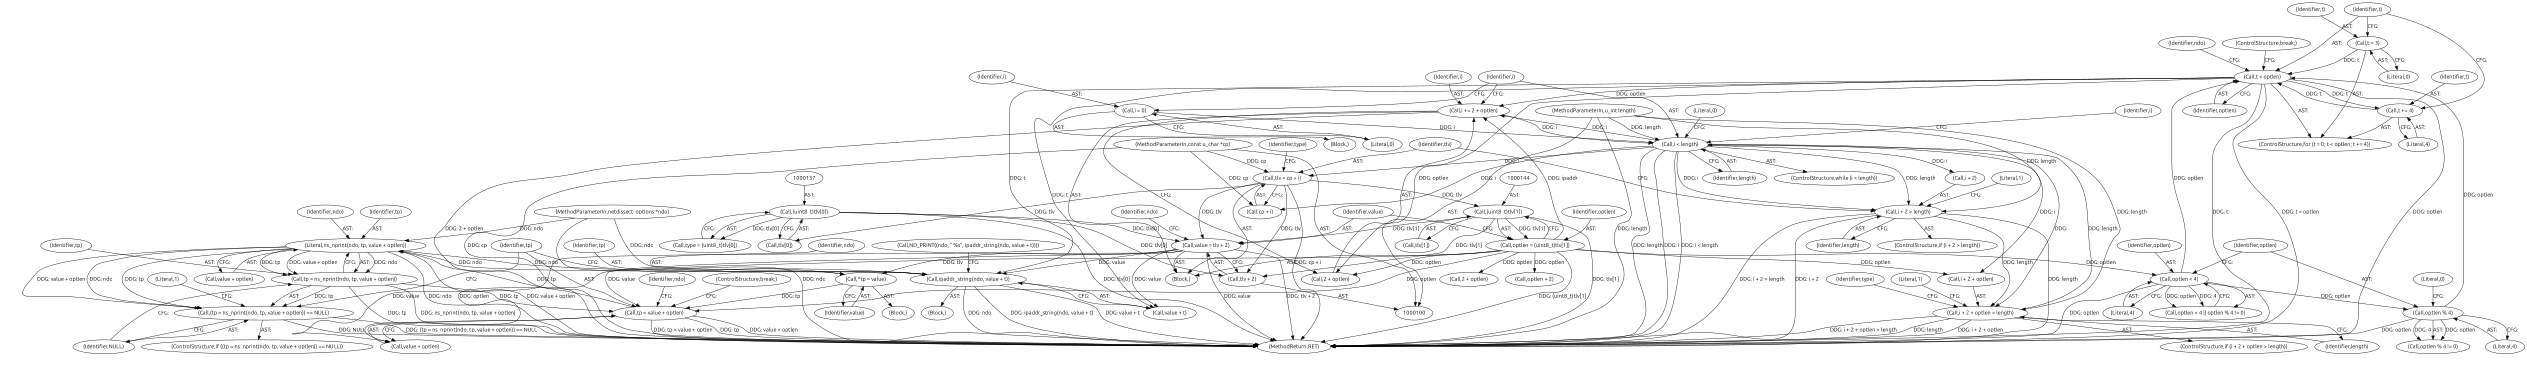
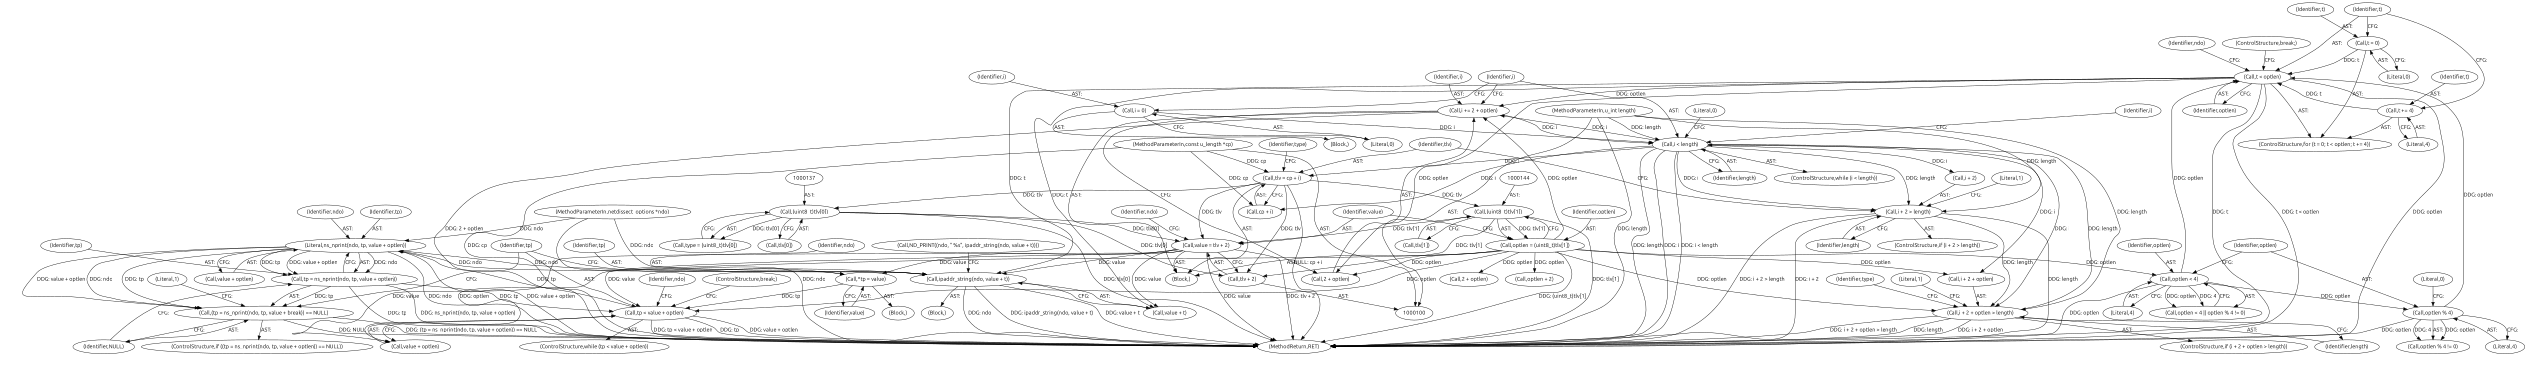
node "(Call,t = 3)": label "(Call,t = 3)" -> "(Call,t = 0)"
edge "(Call,t < optlen)" -> "(Call,t += 4)": removed, label "DDG: t"
node "(MethodParameterIn,const u_char *cp)": label "(MethodParameterIn,const u_char *cp)" -> "(MethodParameterIn,const u_length *cp)"
edge "(Call,optlen = (uint8_t)tlv[1])" -> "(Call,i += 2 + optlen)": label "DDG: ipaddr" -> "DDG: optlen"
edge "(Call,tlv = cp + i)" -> "(Call,tlv[0])": now "(Call,tlv = cp + i)" -> "(Call,(uint8_t)tlv[0])"
edge "(Call,value = tlv + 2)" -> "(Call,*tp = value)": label "DDG: tlv" -> "DDG: value"
edge "(Call,tlv = cp + i)" -> "(MethodReturn,RET)": label "DDG: cp + i" -> "NULL: cp + i"
edge "(Call,optlen = (uint8_t)tlv[1])" -> "(Call,i + 2 + optlen > length)": added, label "DDG: optlen"
node "(Call,(tp = ns_nprint(ndo, tp, value + optlen)) == NULL)": label "(Call,(tp = ns_nprint(ndo, tp, value + optlen)) == NULL)" -> "(Call,(tp = ns_nprint(ndo, tp, value + break)) == NULL)"
node "(ControlStructure,while (tp < value + optlen))": added
